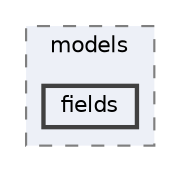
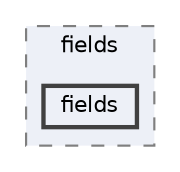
cluster "models": label "models" -> "fields"
